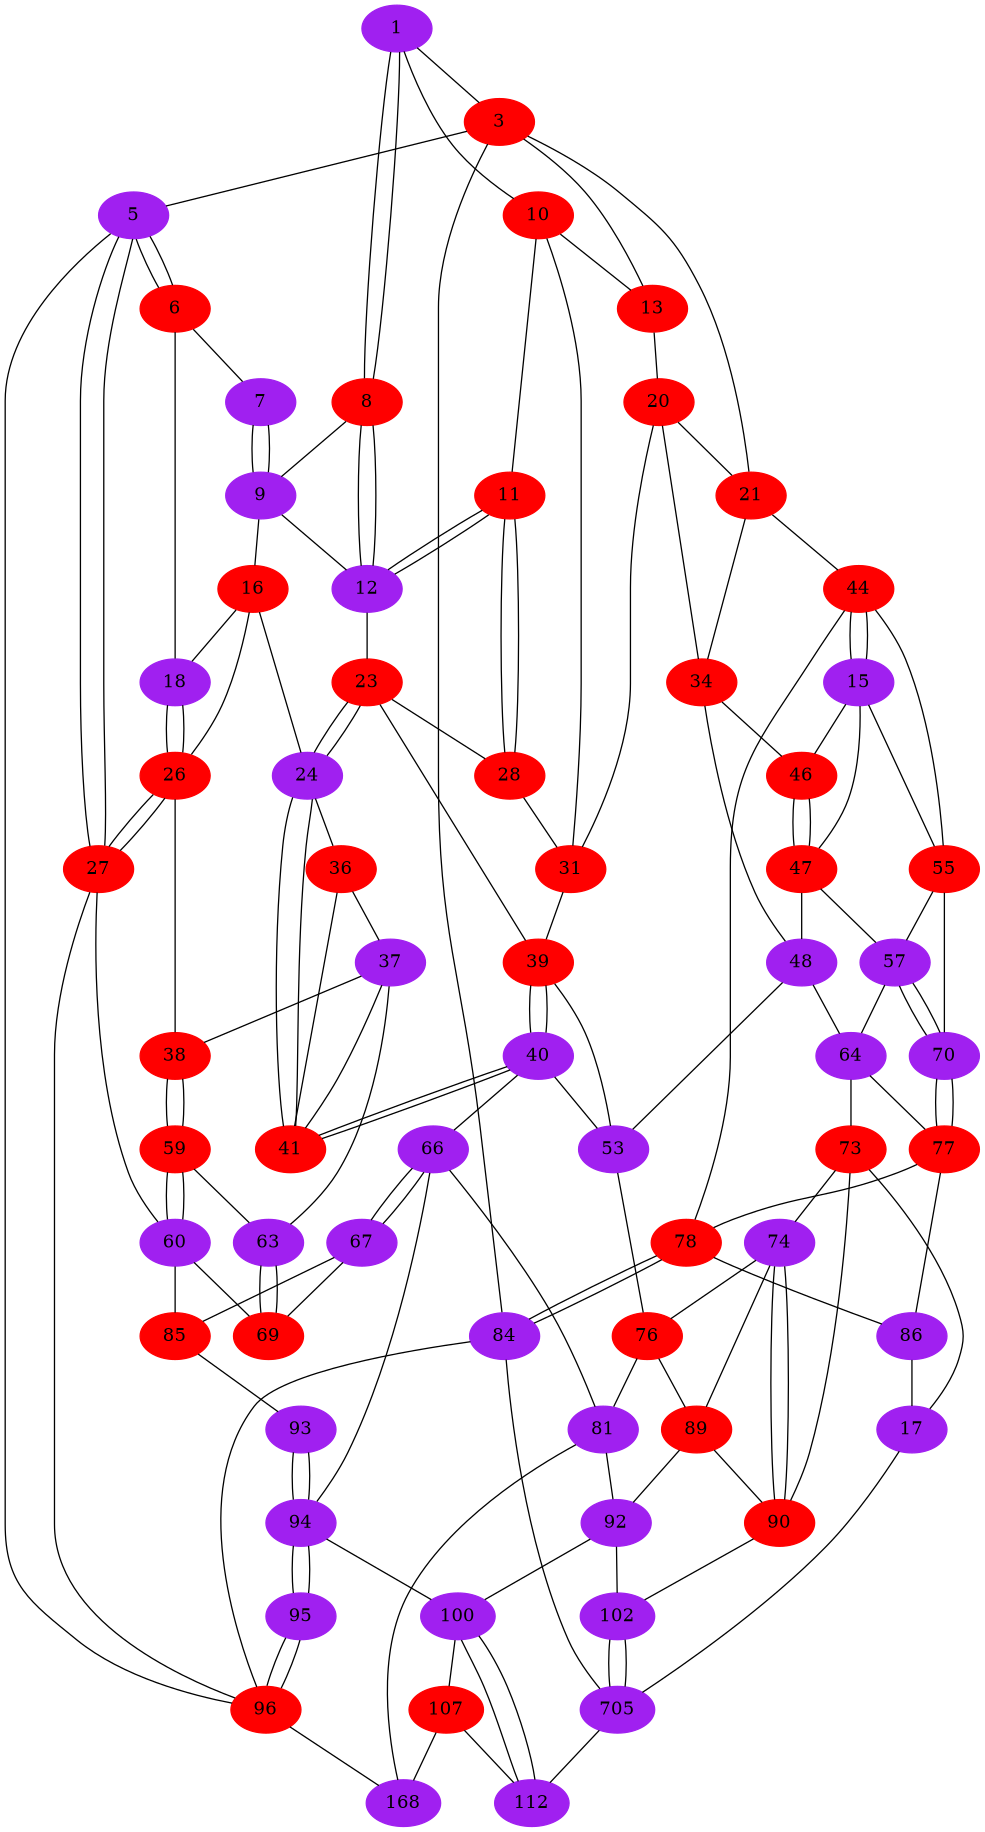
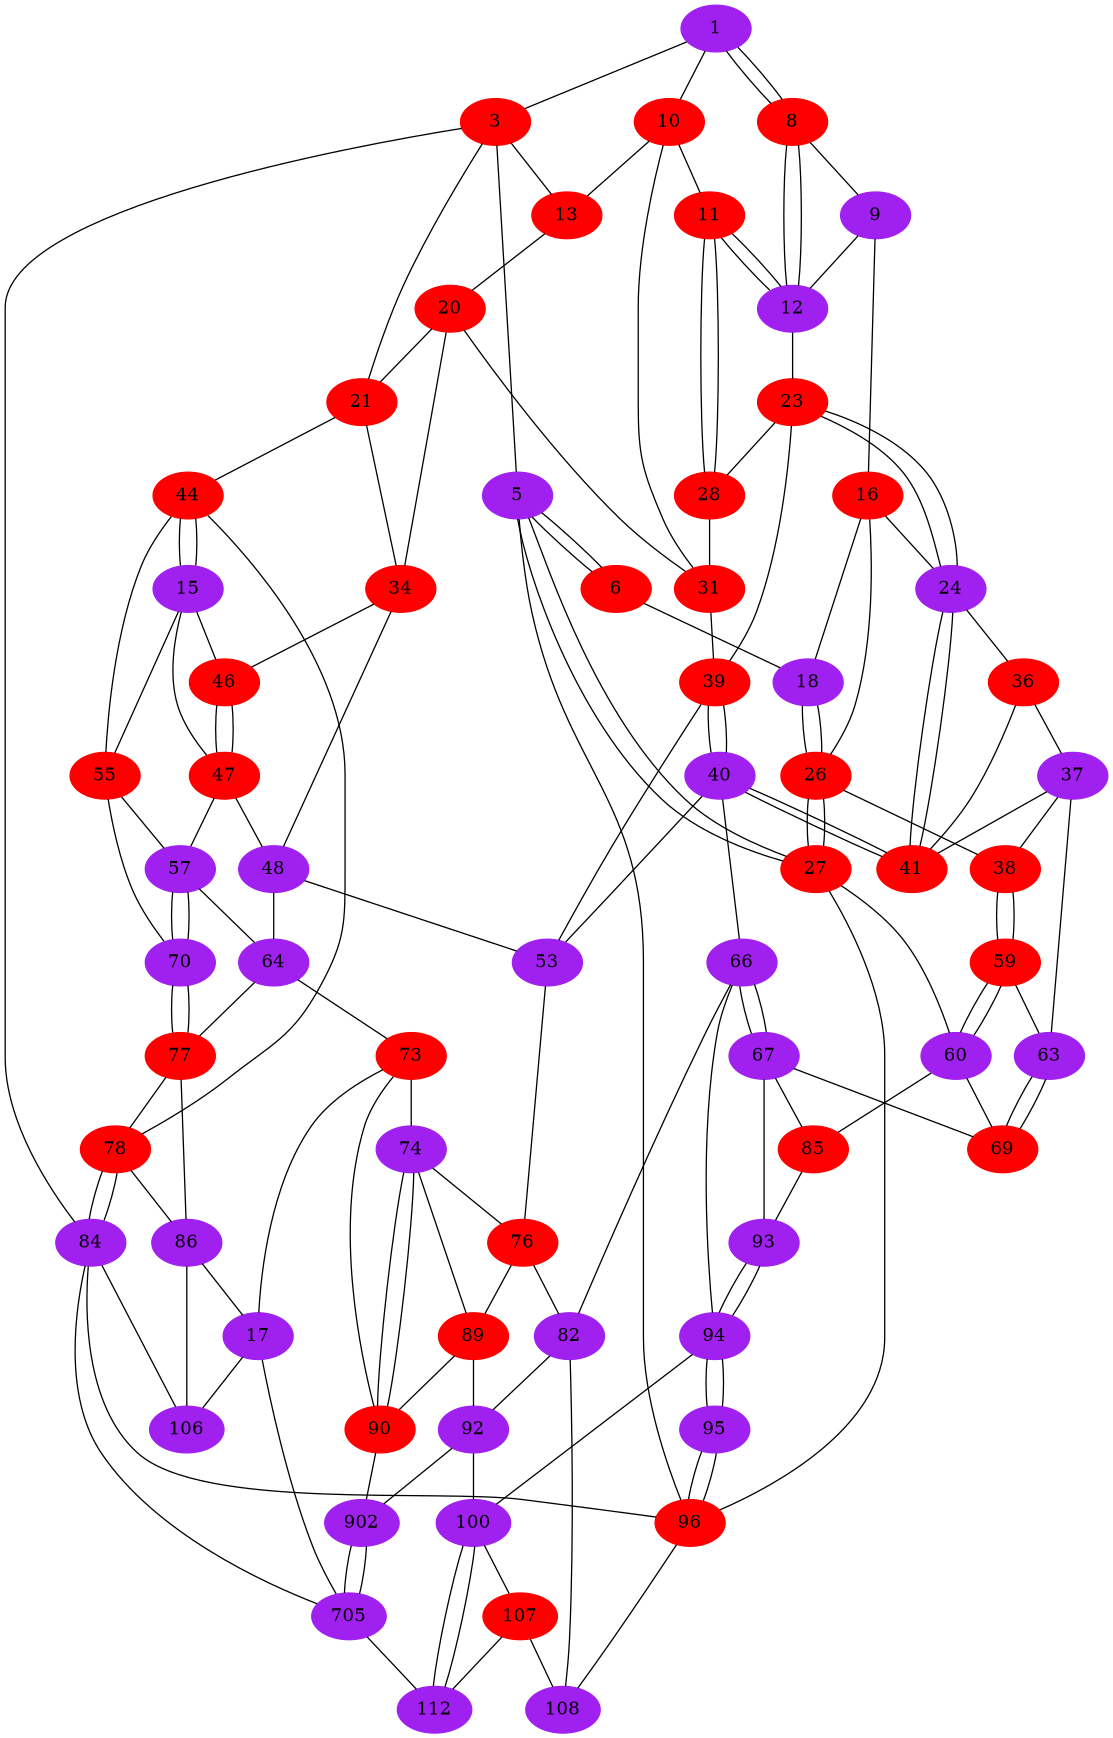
node "7": removed
edge "67" -- "93": added
node "106": added
node "81": label "81" -> "82"
node "102": label "102" -> "902"
node "168": label "168" -> "108"
